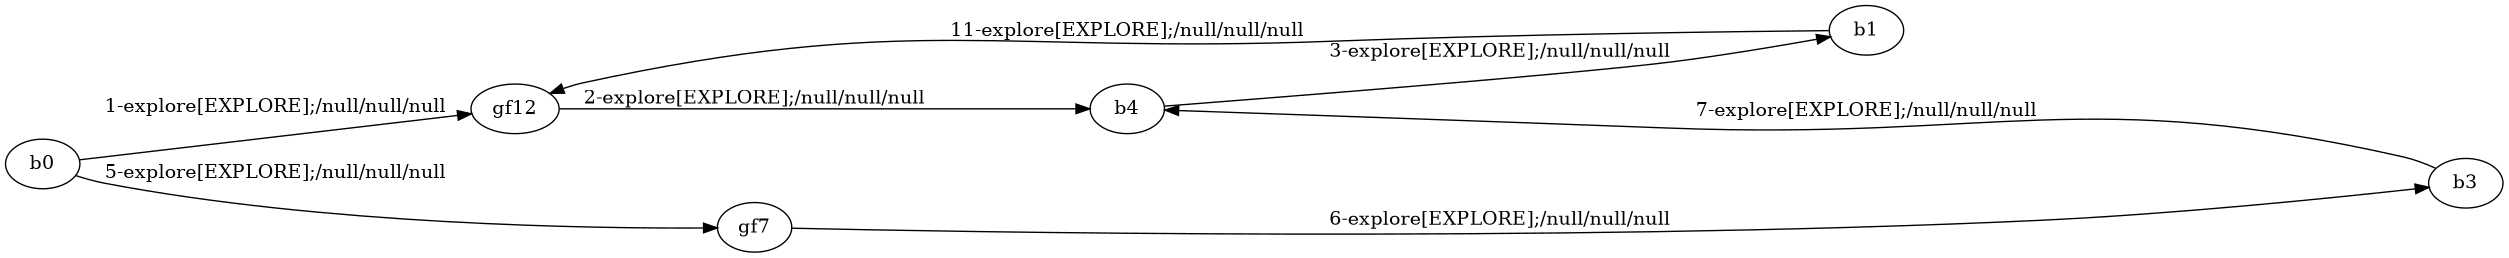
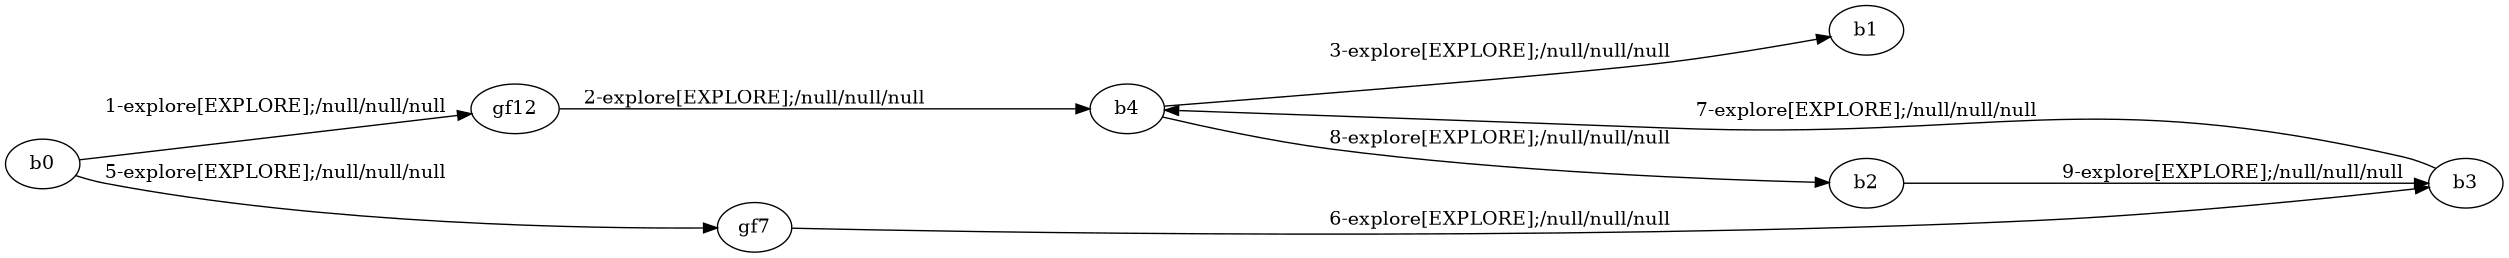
edge "b1" -> "gf12": removed, label "11-explore[EXPLORE];/null/null/null"
node "b2": added
